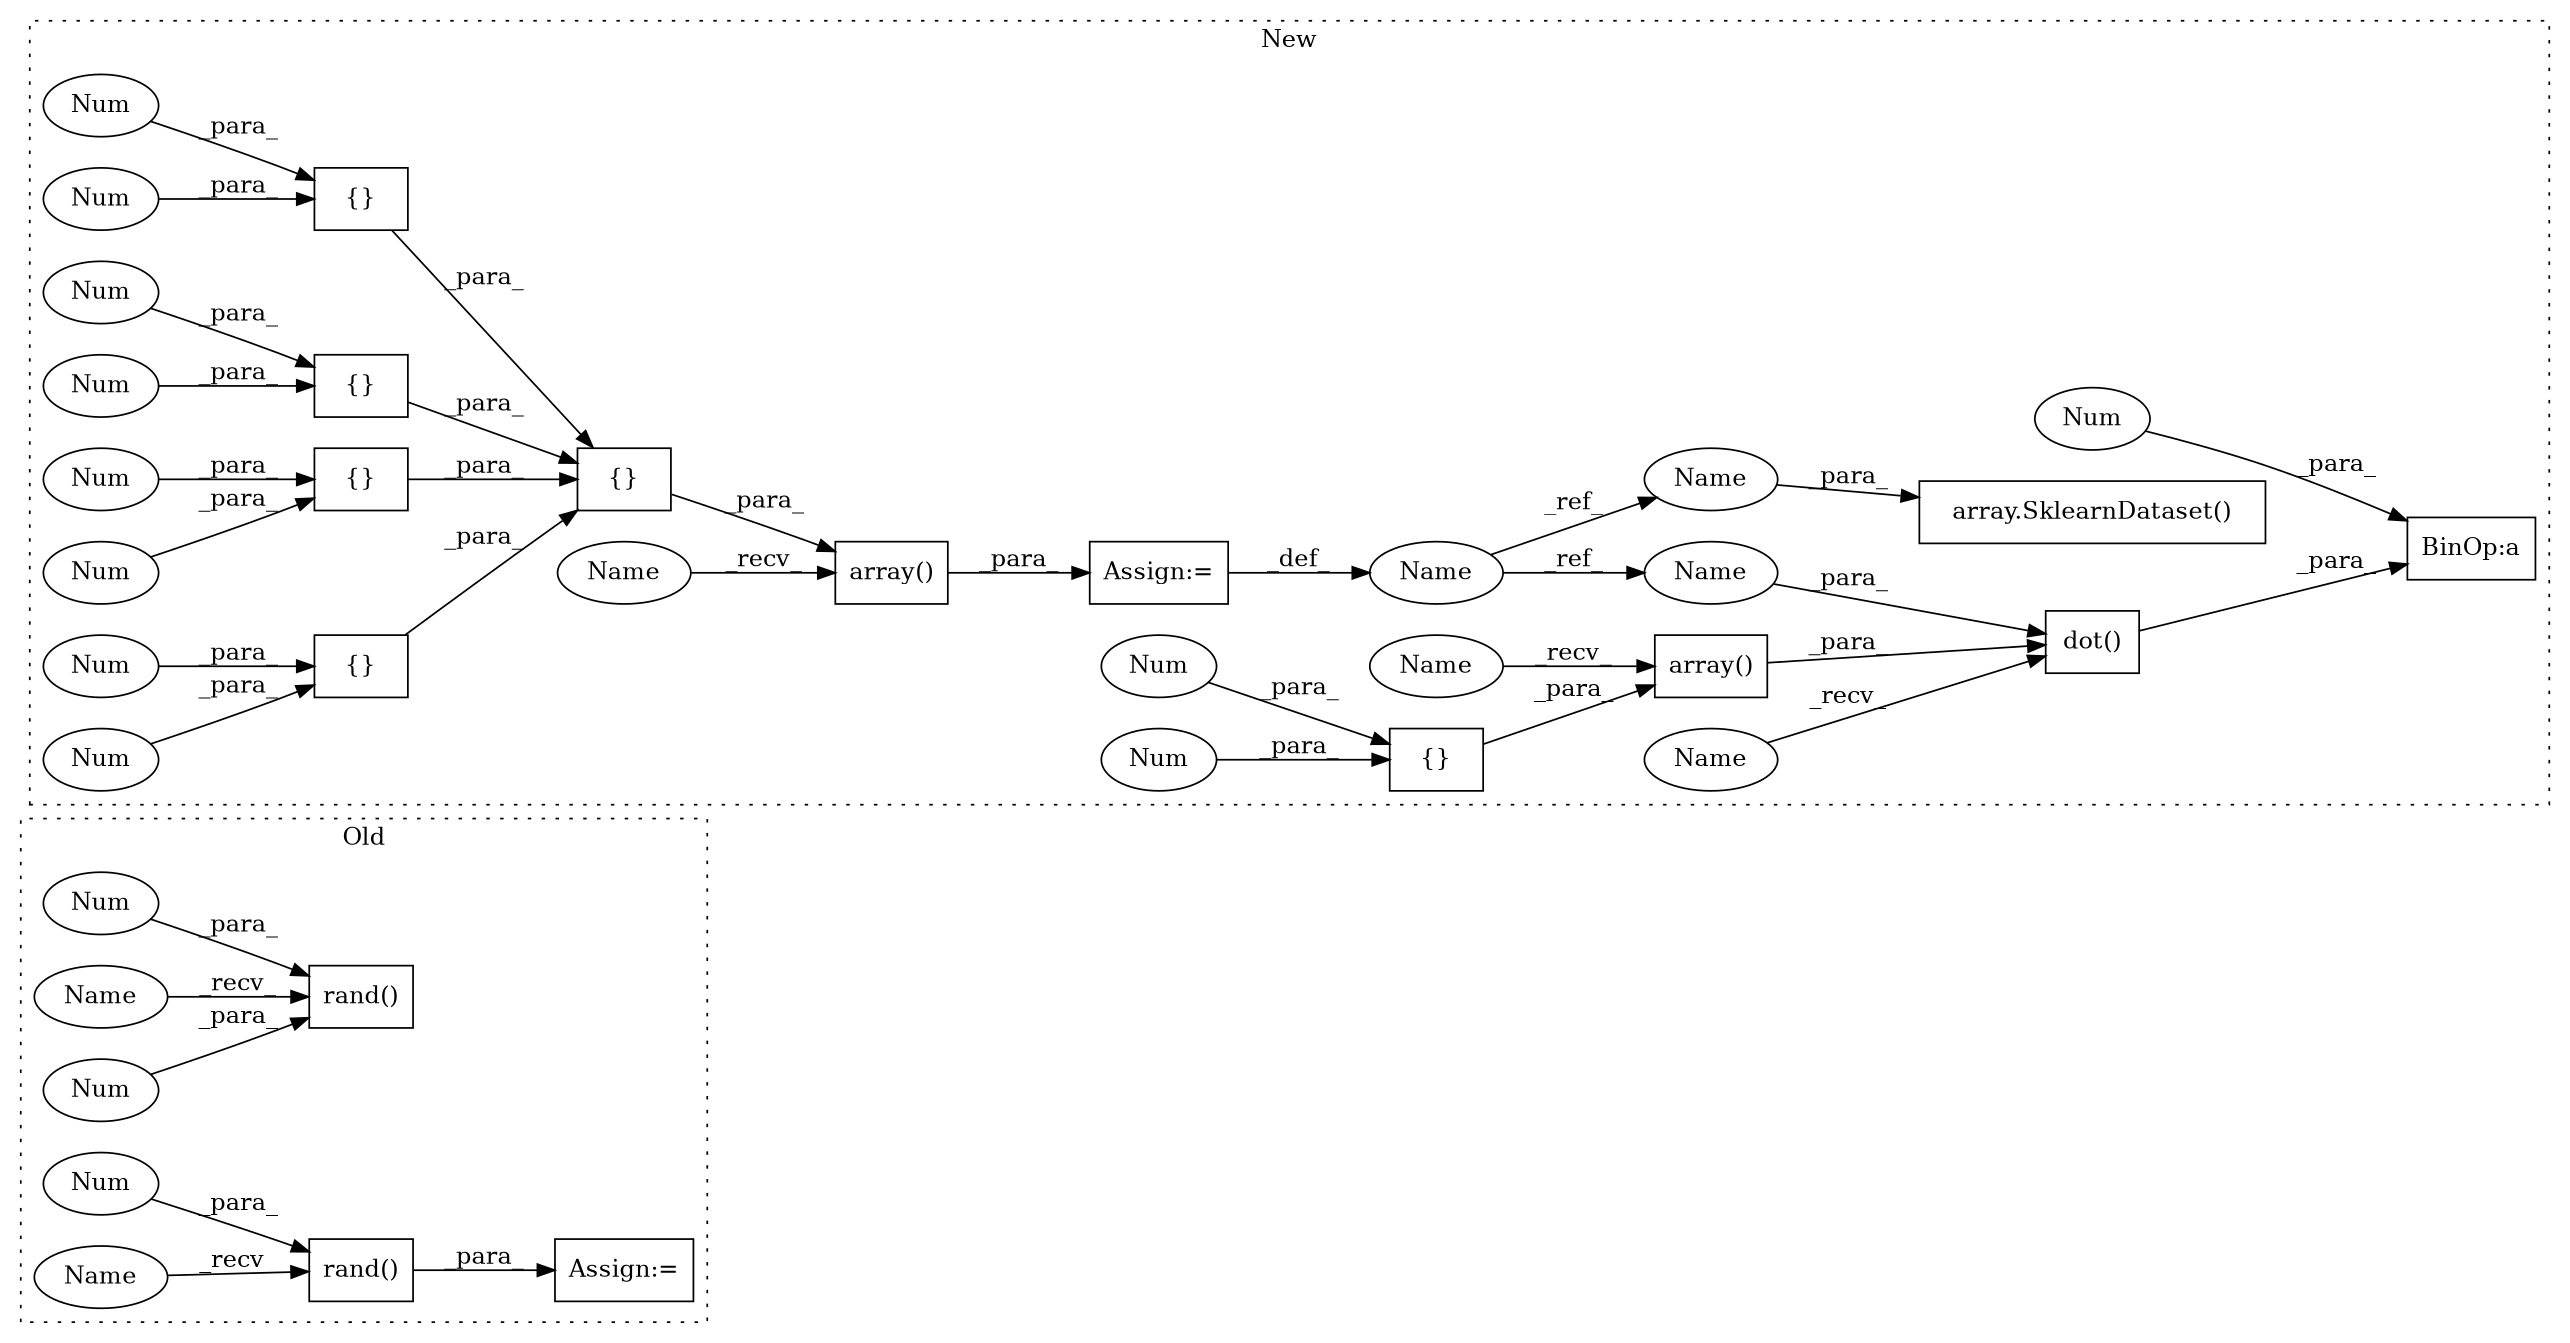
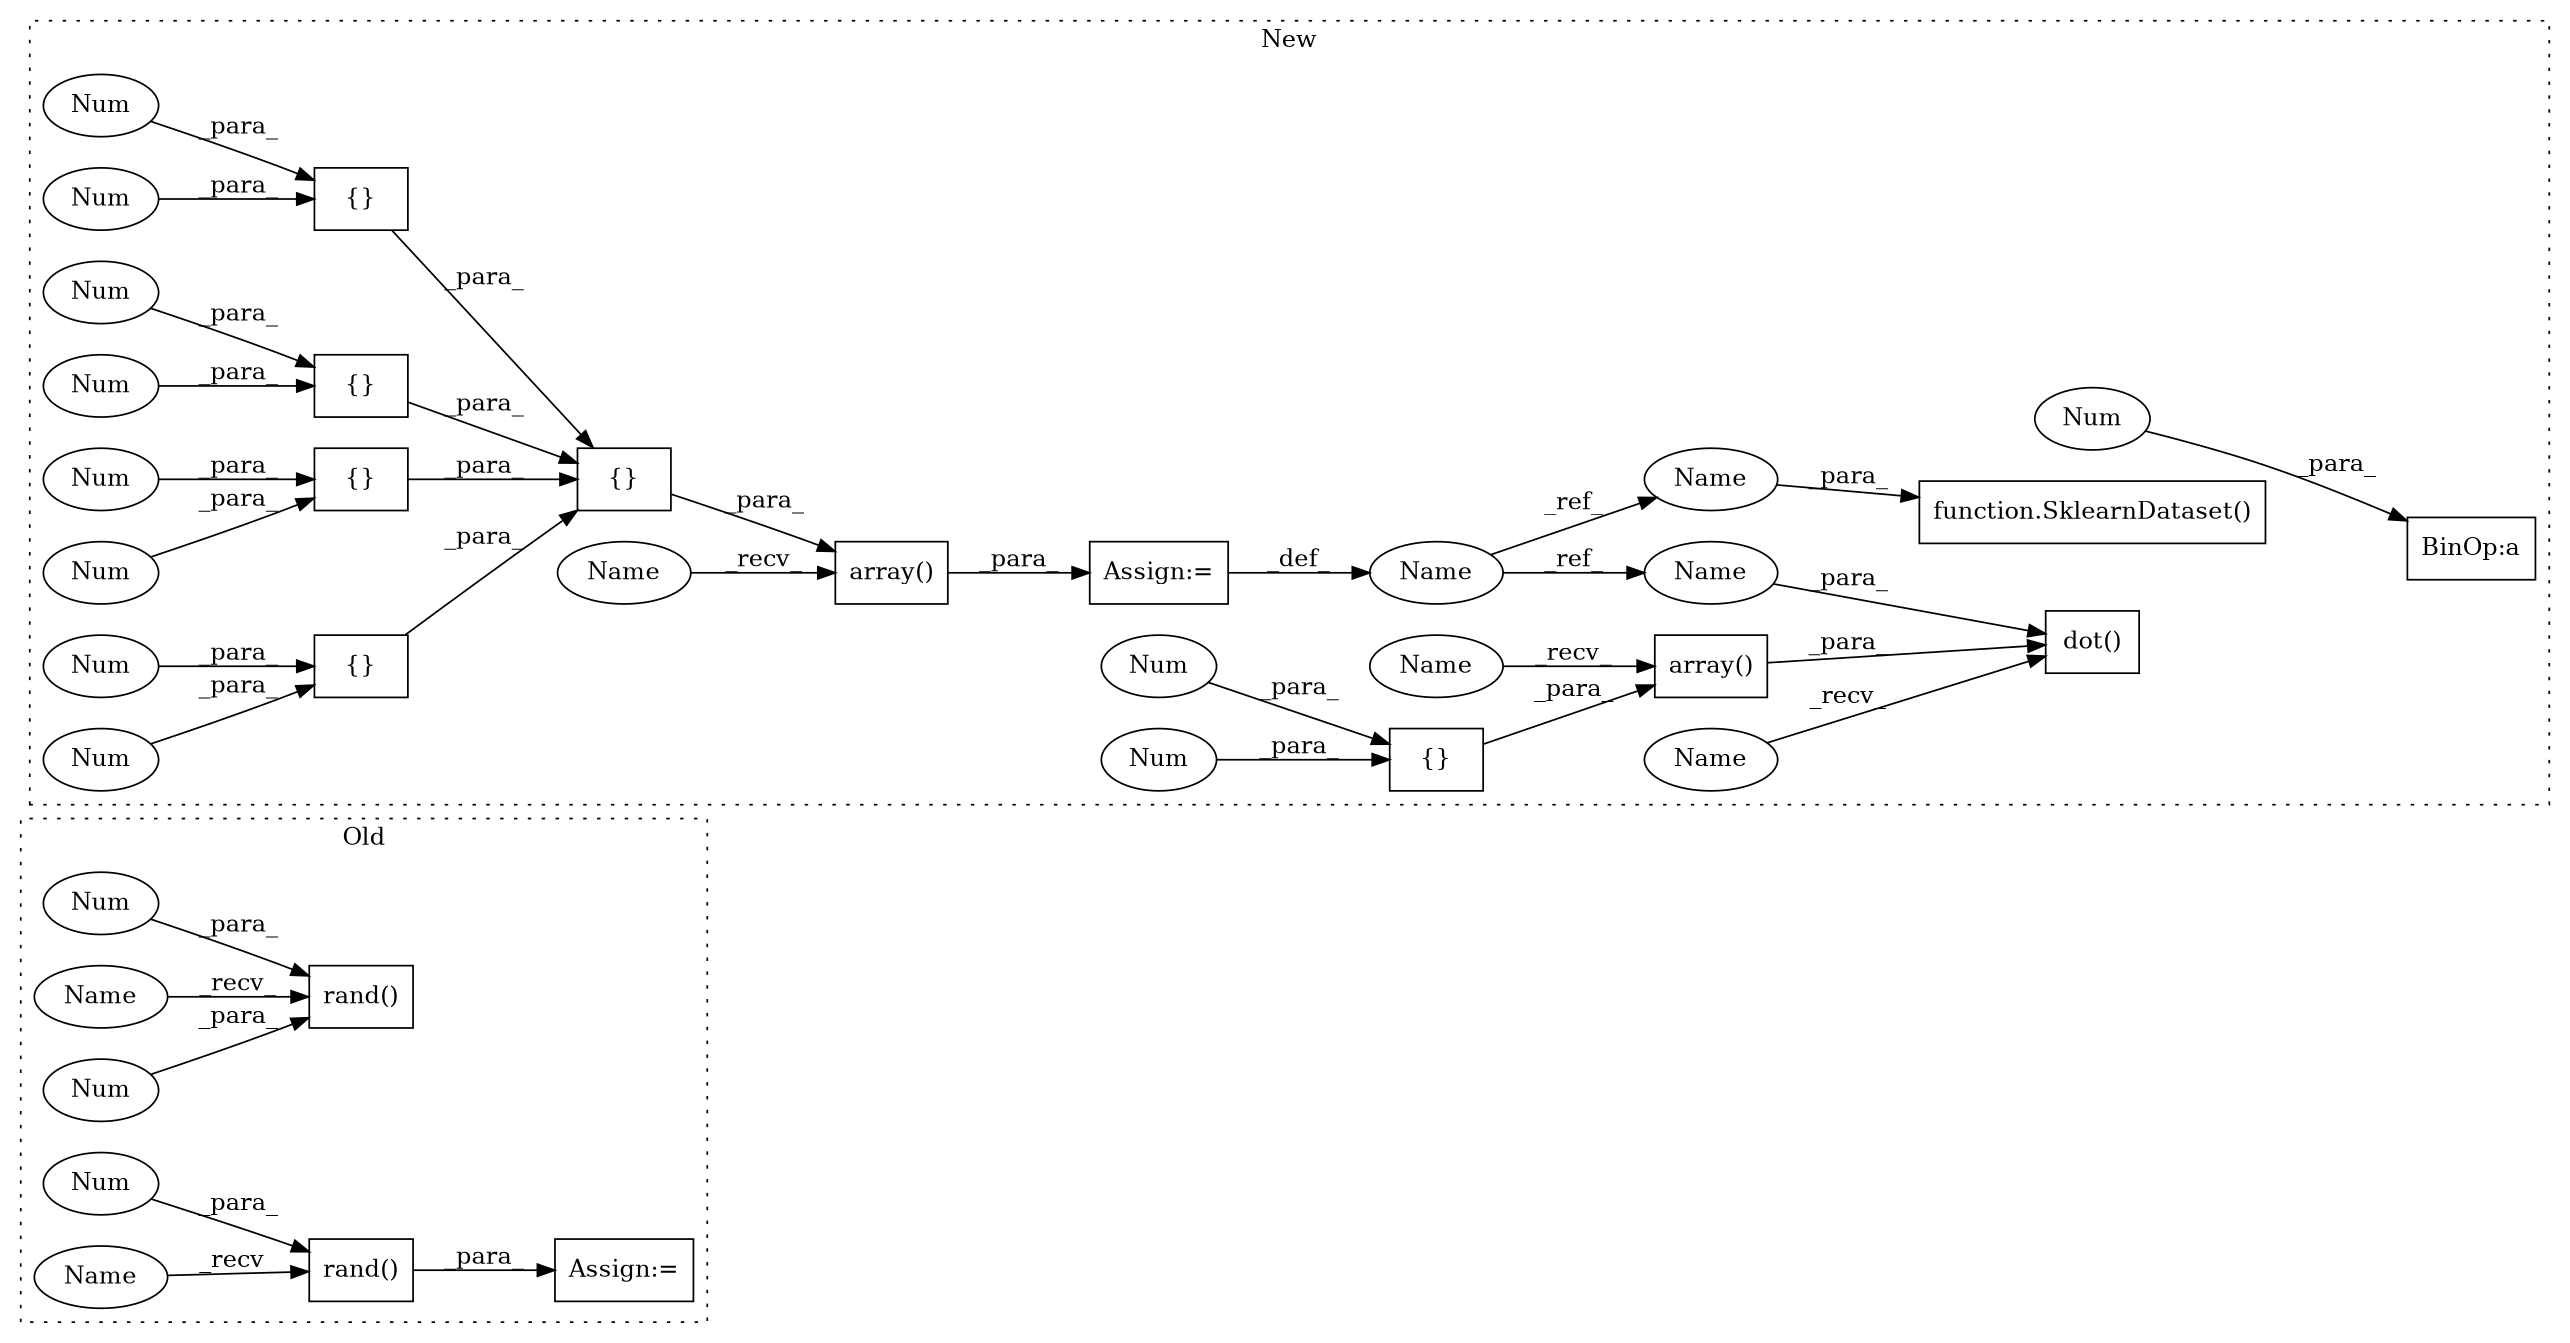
node "array.SklearnDataset()": label "array.SklearnDataset()" -> "function.SklearnDataset()"
edge "dot()" -> "BinOp:a": removed, label "_para_"
